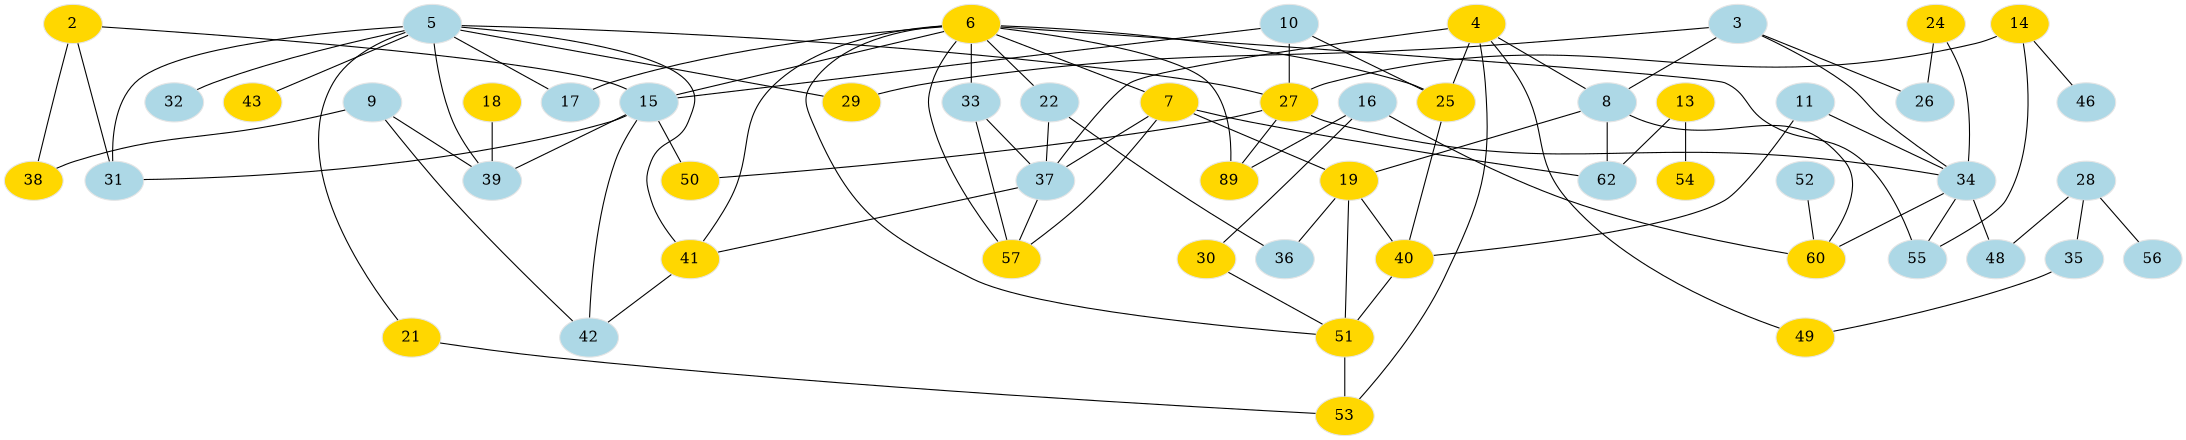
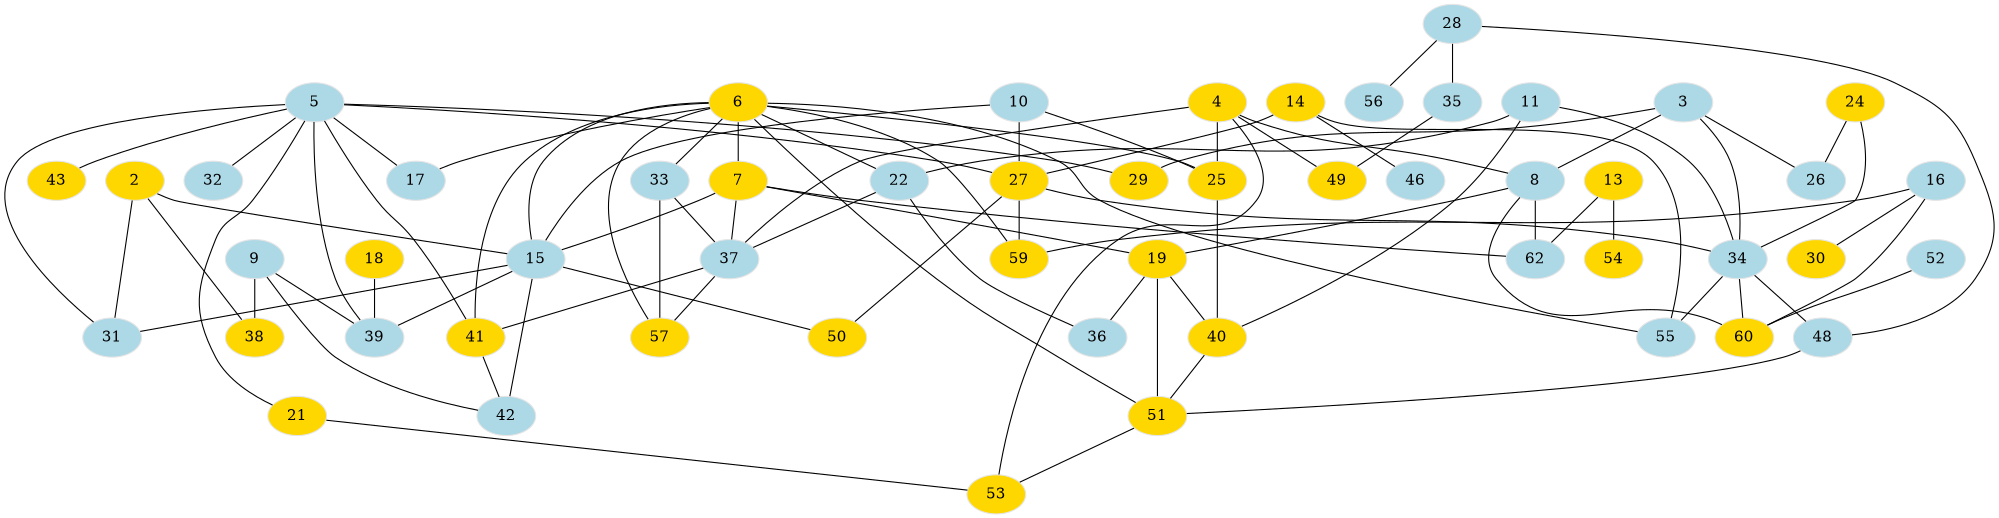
edge "11" -- "22": added
node "89": label "89" -> "59"
edge "7" -- "57": now "7" -- "15"
edge "30" -- "51": now "48" -- "51"
